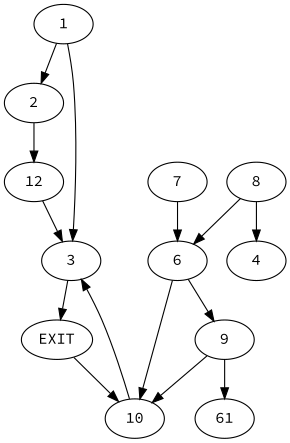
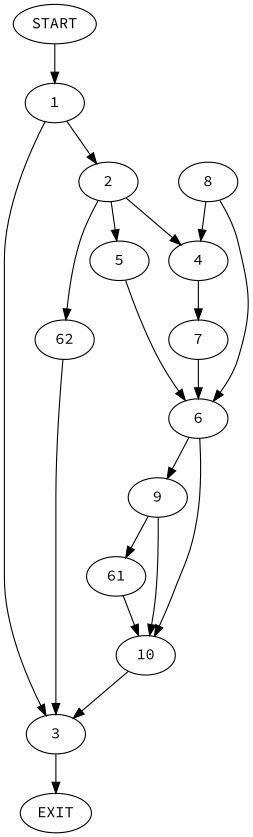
node "START": added
node "12": label "12" -> "62"
edge "2" -> "4": added
node "5": added
edge "4" -> "7": added
edge "EXIT" -> "10": now "61" -> "10"
